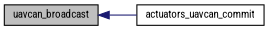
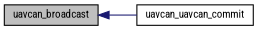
node "actuators_uavcan_commit": label "actuators_uavcan_commit" -> "uavcan_uavcan_commit"
